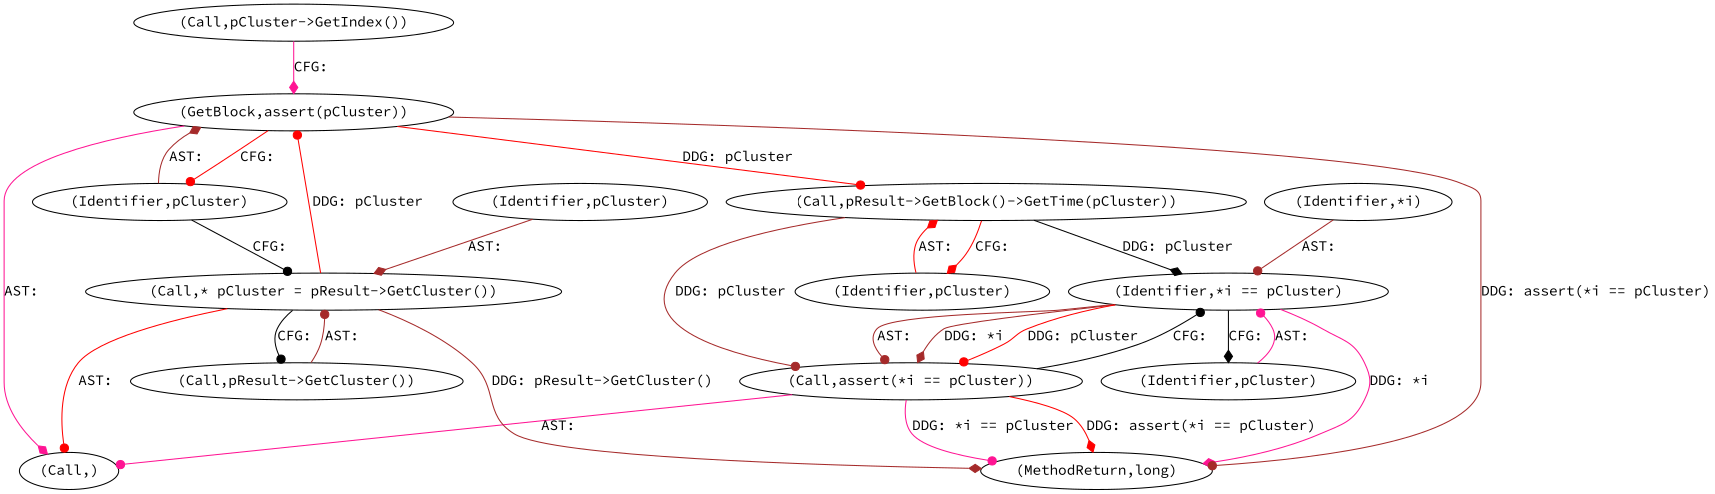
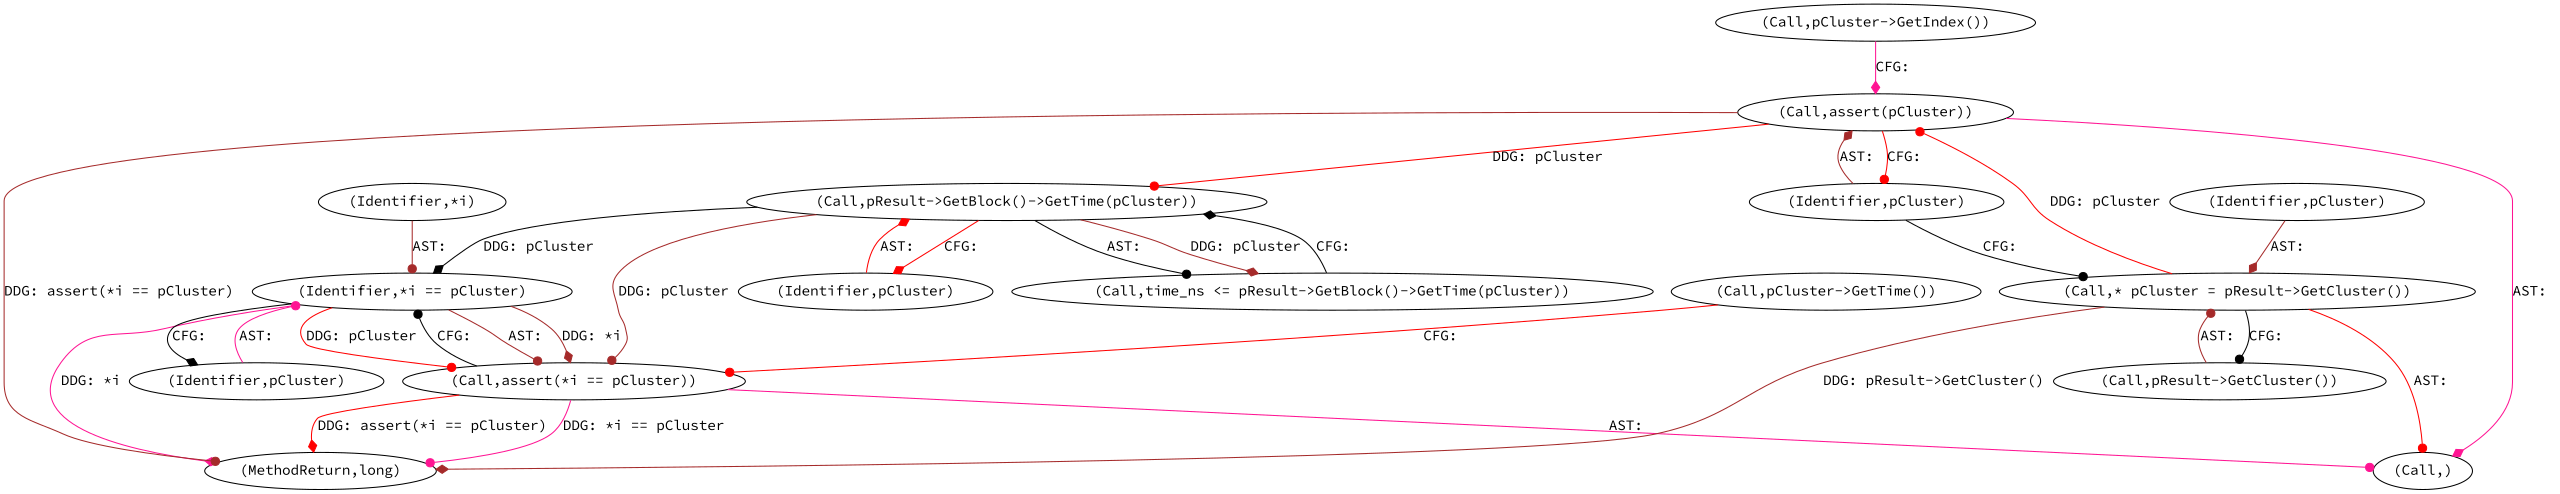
node "(GetBlock,assert(pCluster))": label "(GetBlock,assert(pCluster))" -> "(Call,assert(pCluster))"
node "(Call,time_ns <= pResult->GetBlock()->GetTime(pCluster))": added
node "(Call,pCluster->GetTime())": added
